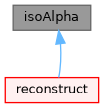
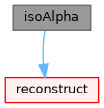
edge "reconstruct" -> "isoAlpha": reversed
